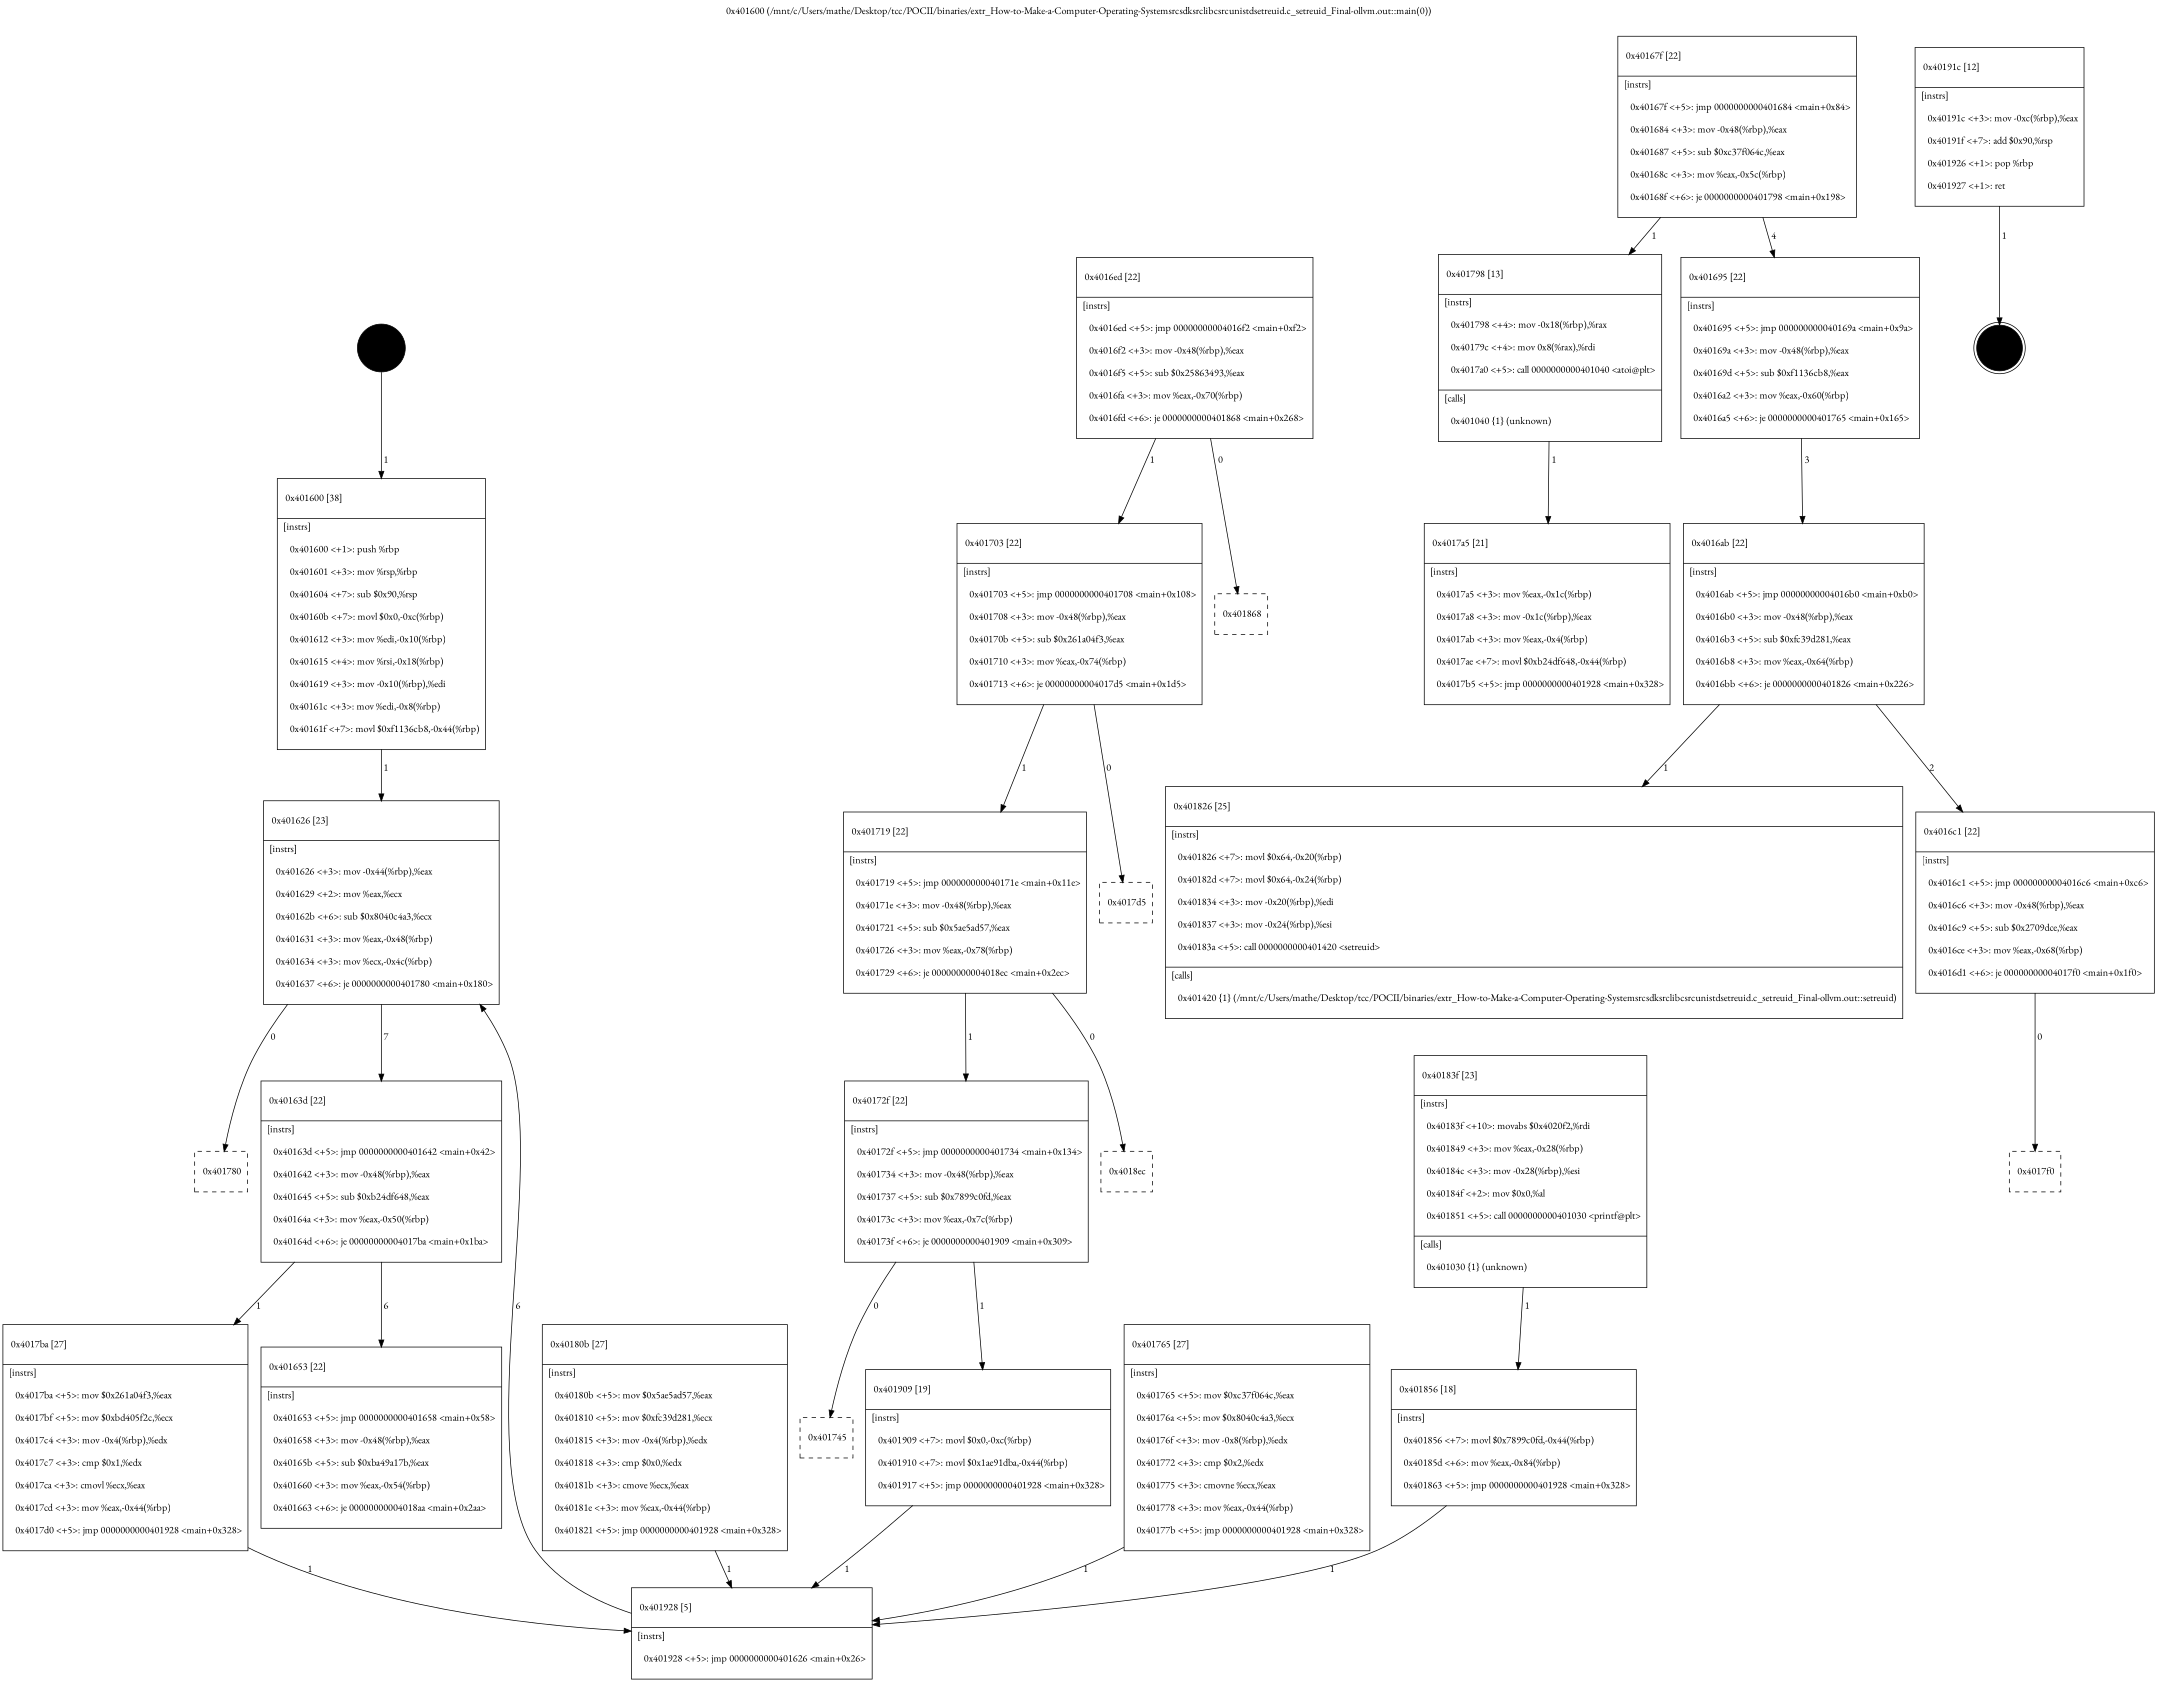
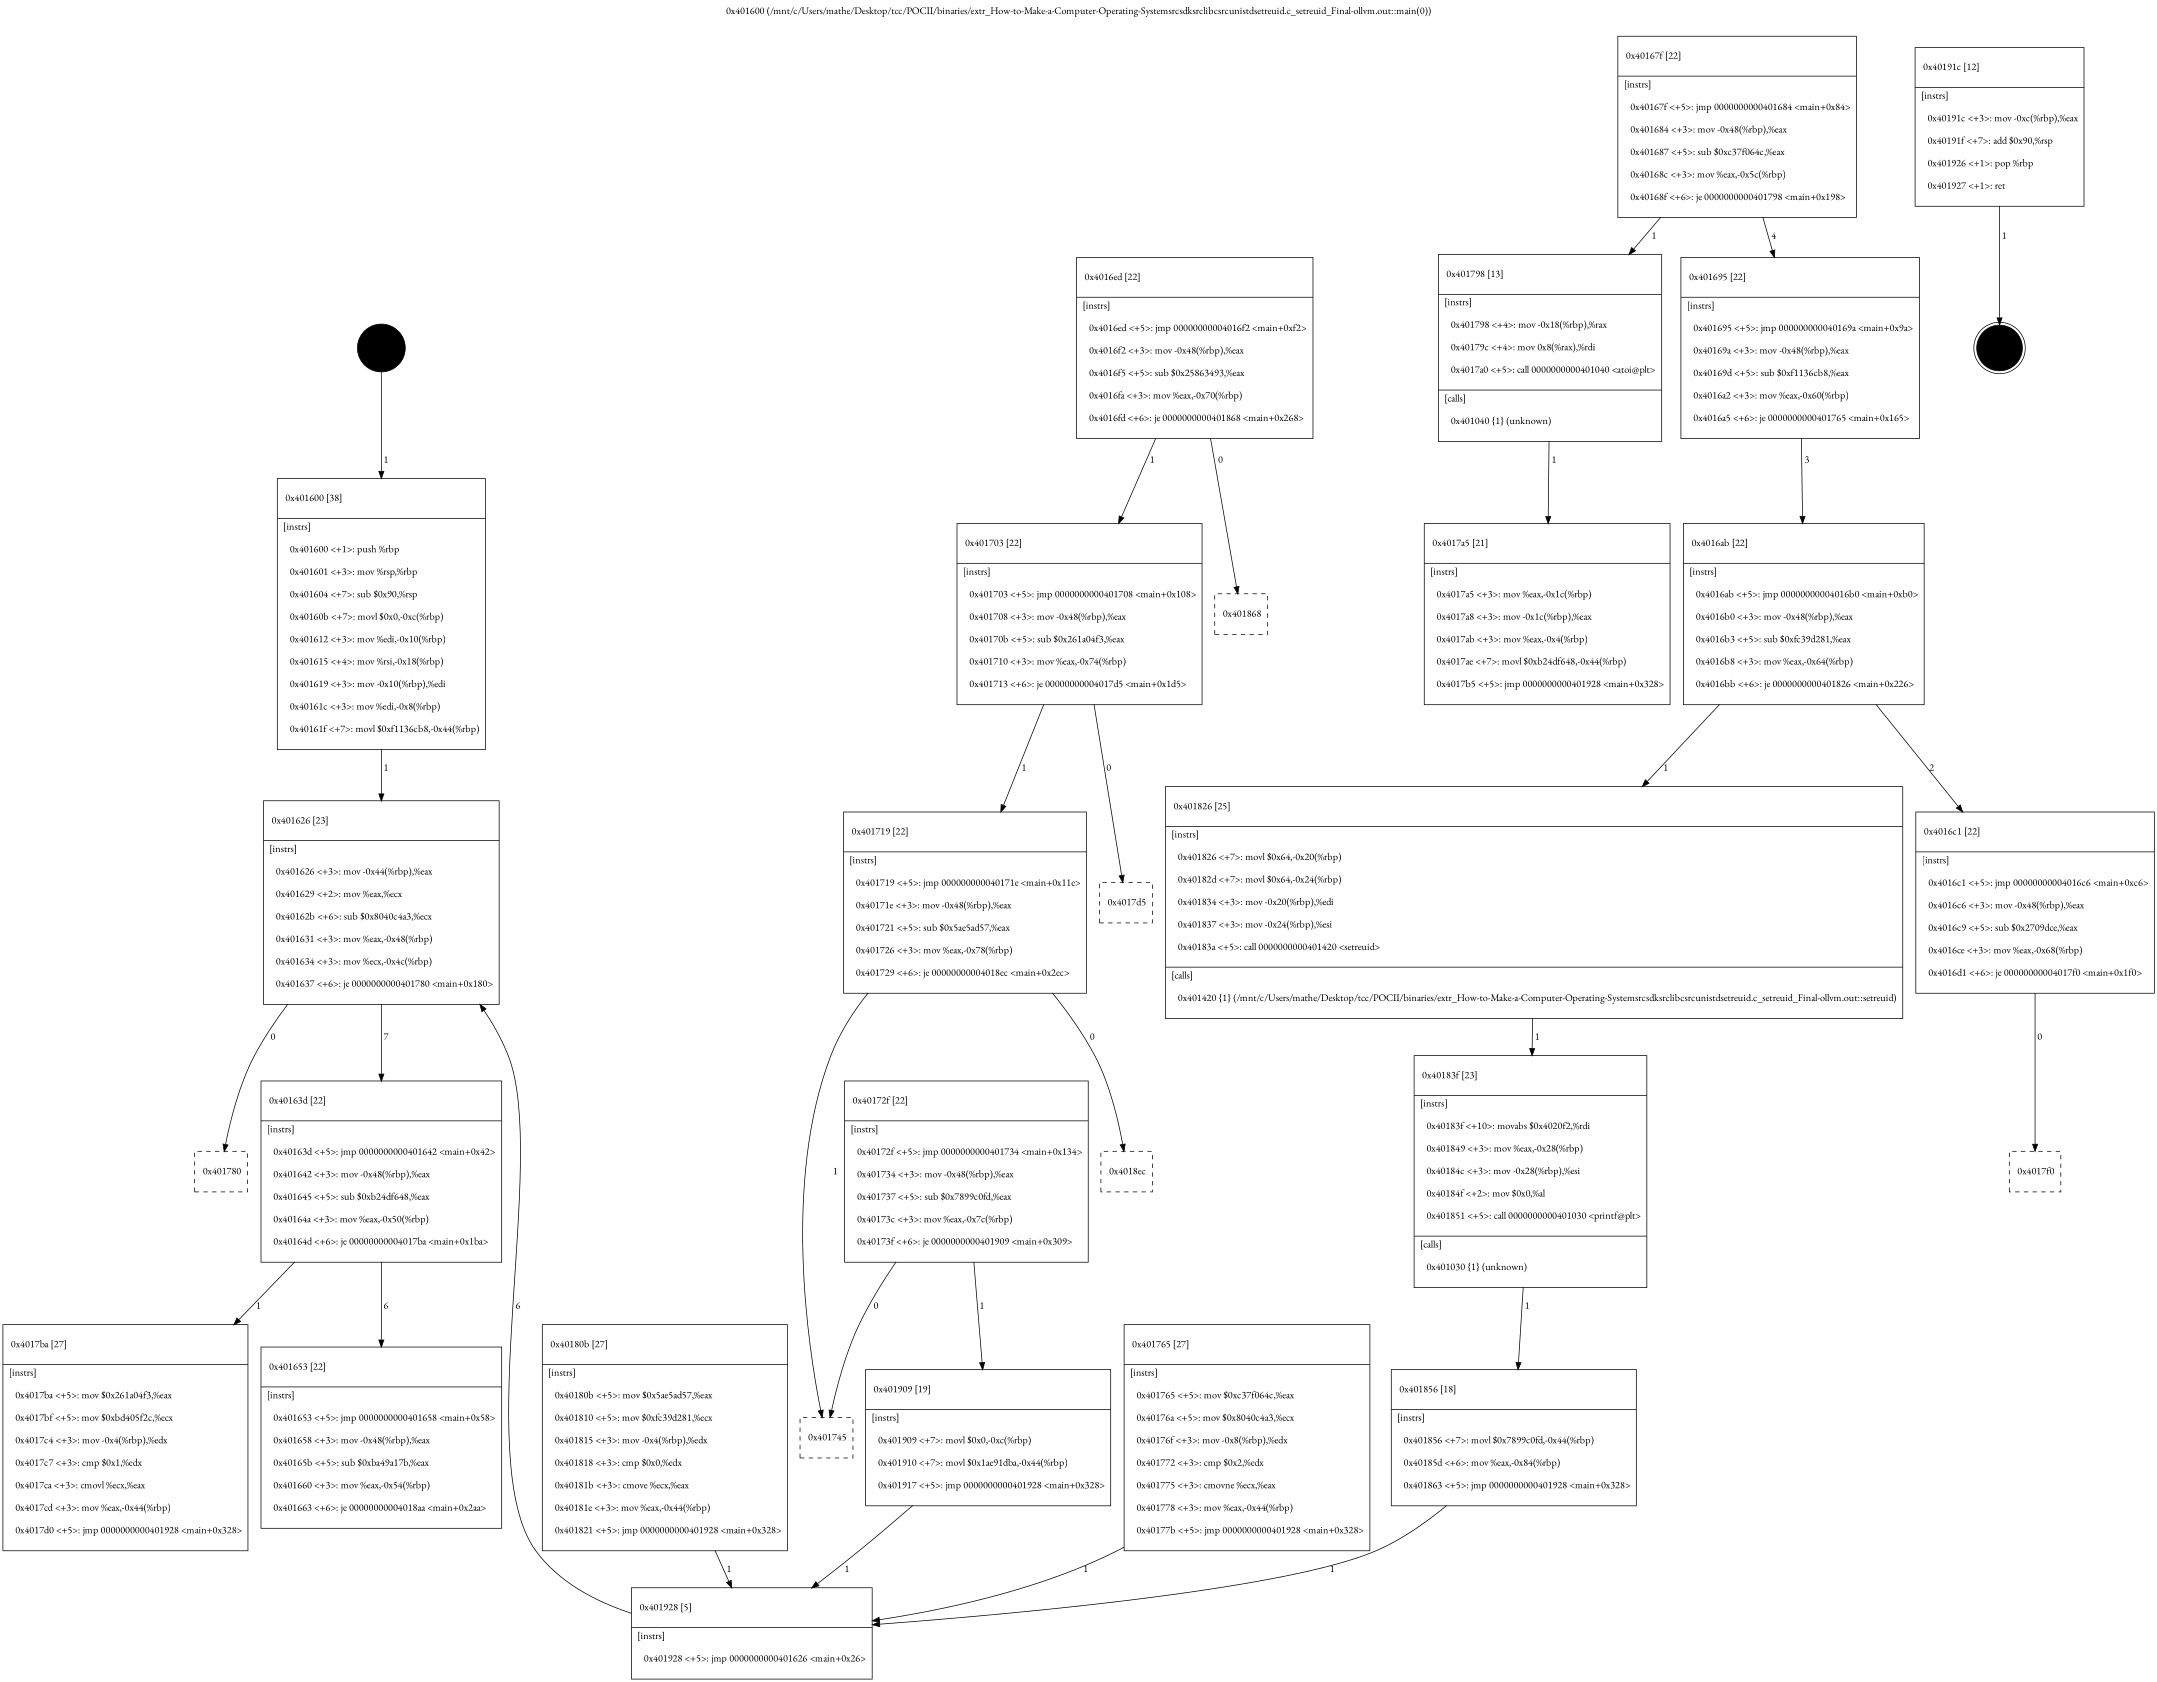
edge "0x401719 [22]" -> "0x40172f [22]": now "0x401719 [22]" -> "0x401745"
edge "0x401826 [25]" -> "0x40183f [23]": added, label "1"
edge "0x4017ba [27]" -> "0x401928 [5]": removed, label "1"
